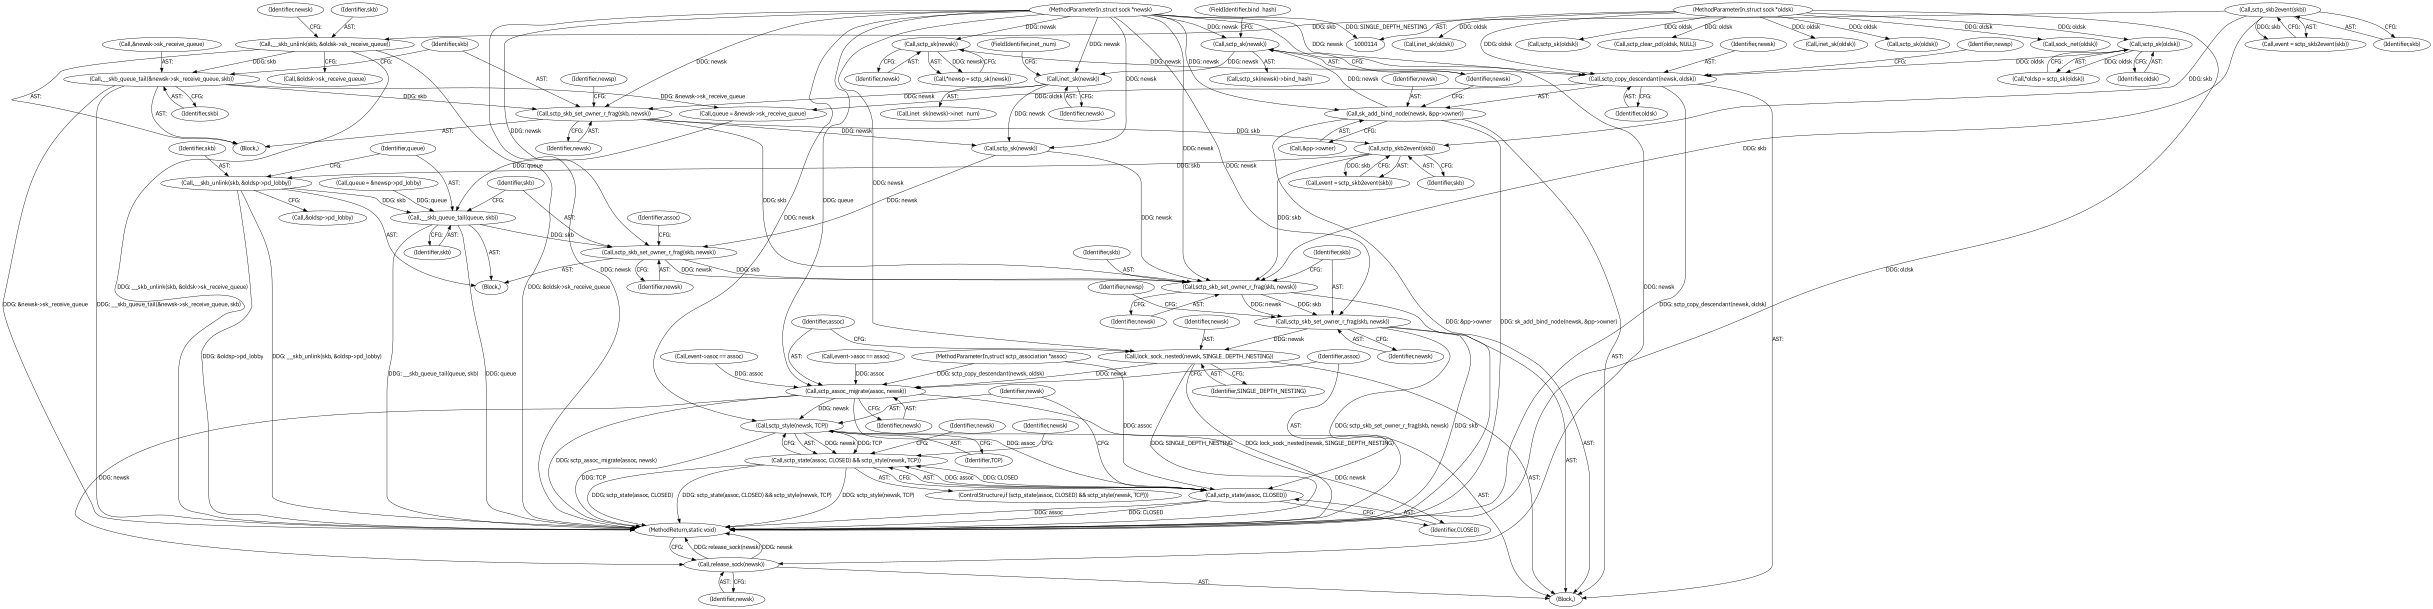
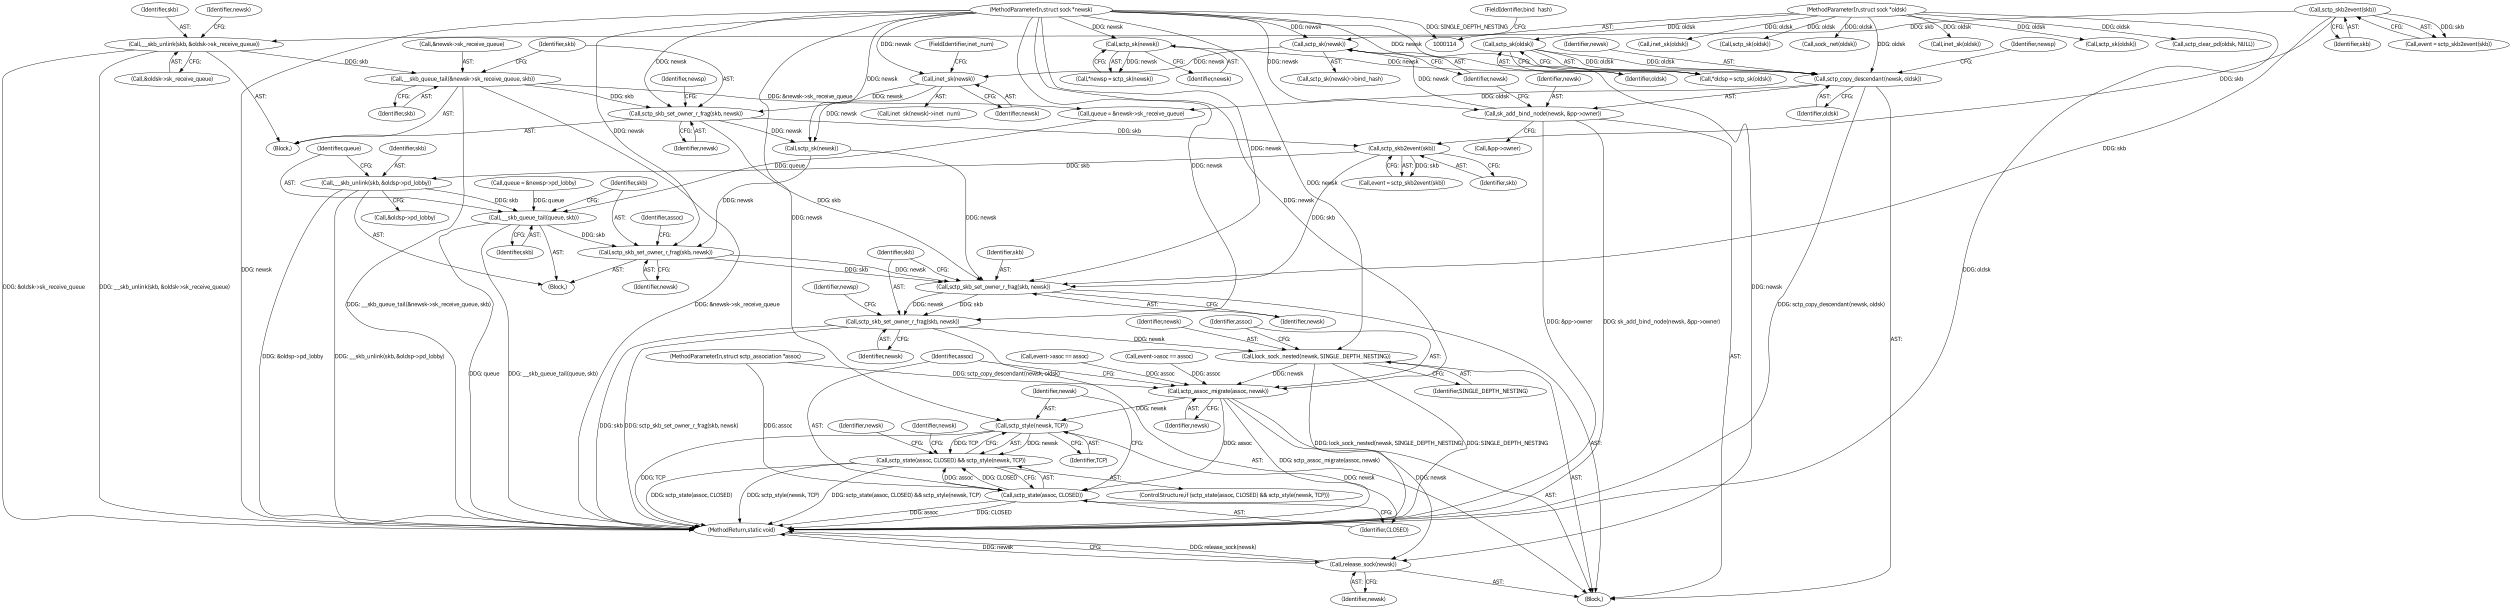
edge "(Call,&oldsk->sk_receive_queue)" -> "(Call,__skb_unlink(skb, &oldsk->sk_receive_queue))": added, label "AST:"
edge "(Call,&pp->owner)" -> "(Call,sk_add_bind_node(newsk, &pp->owner))": removed, label "AST:"
edge "(MethodParameterIn,struct sock *newsk)" -> "(Call,sctp_assoc_migrate(assoc, newsk))": label "DDG: queue" -> "DDG: newsk"
